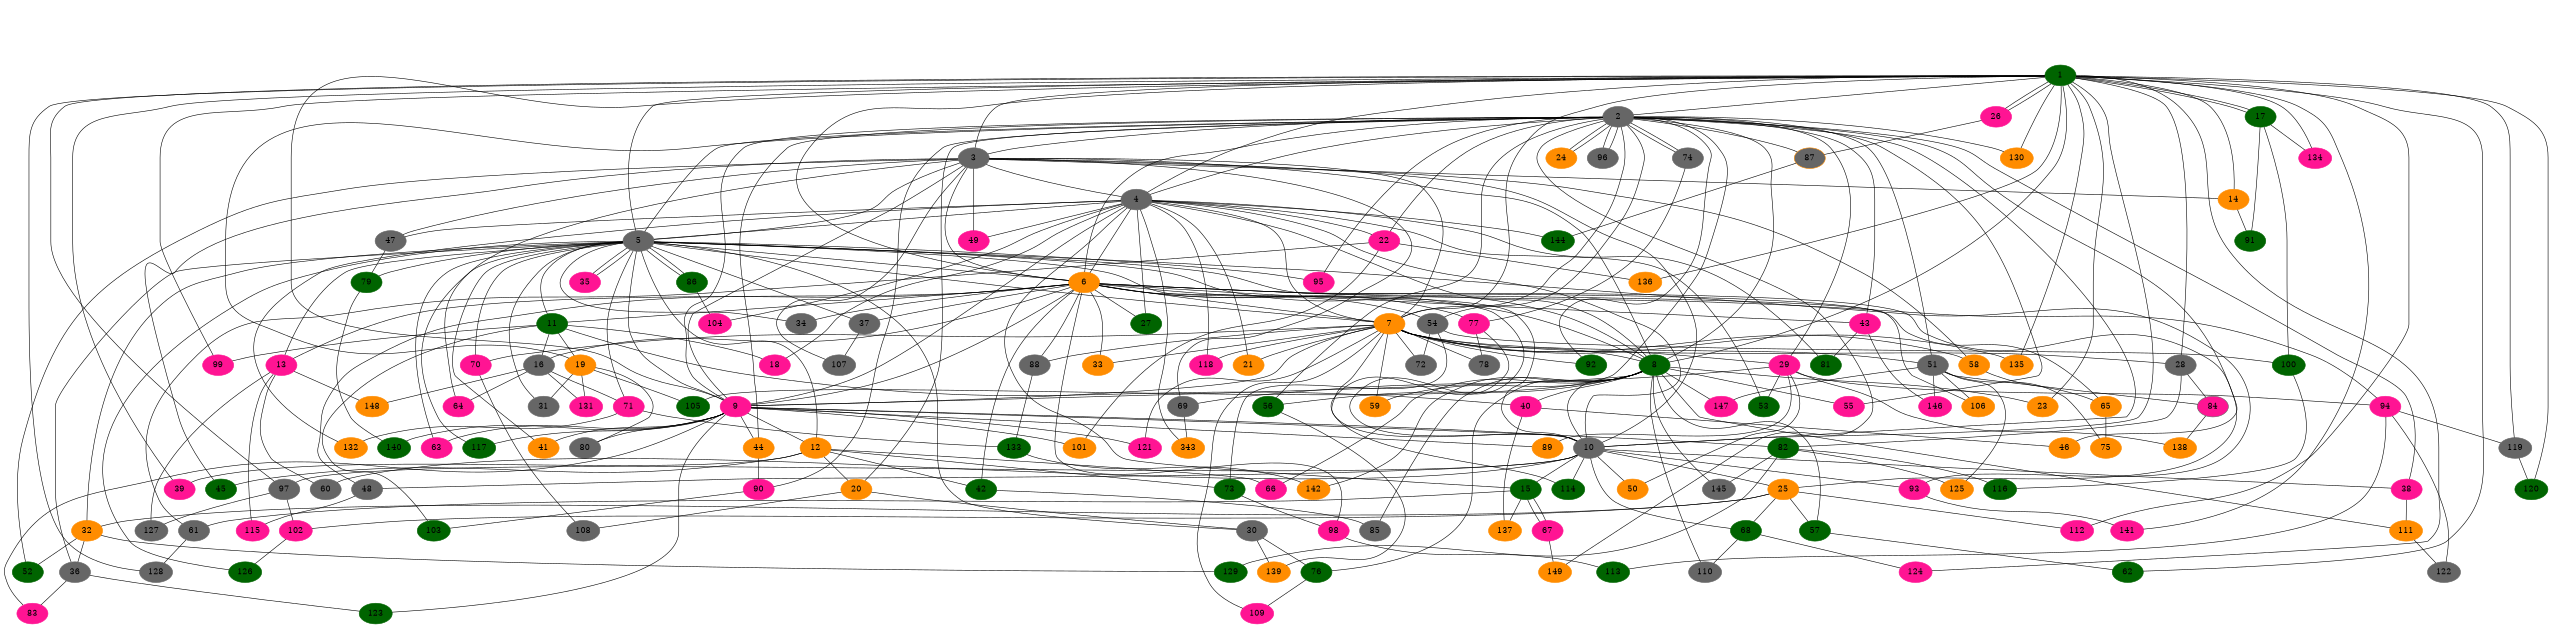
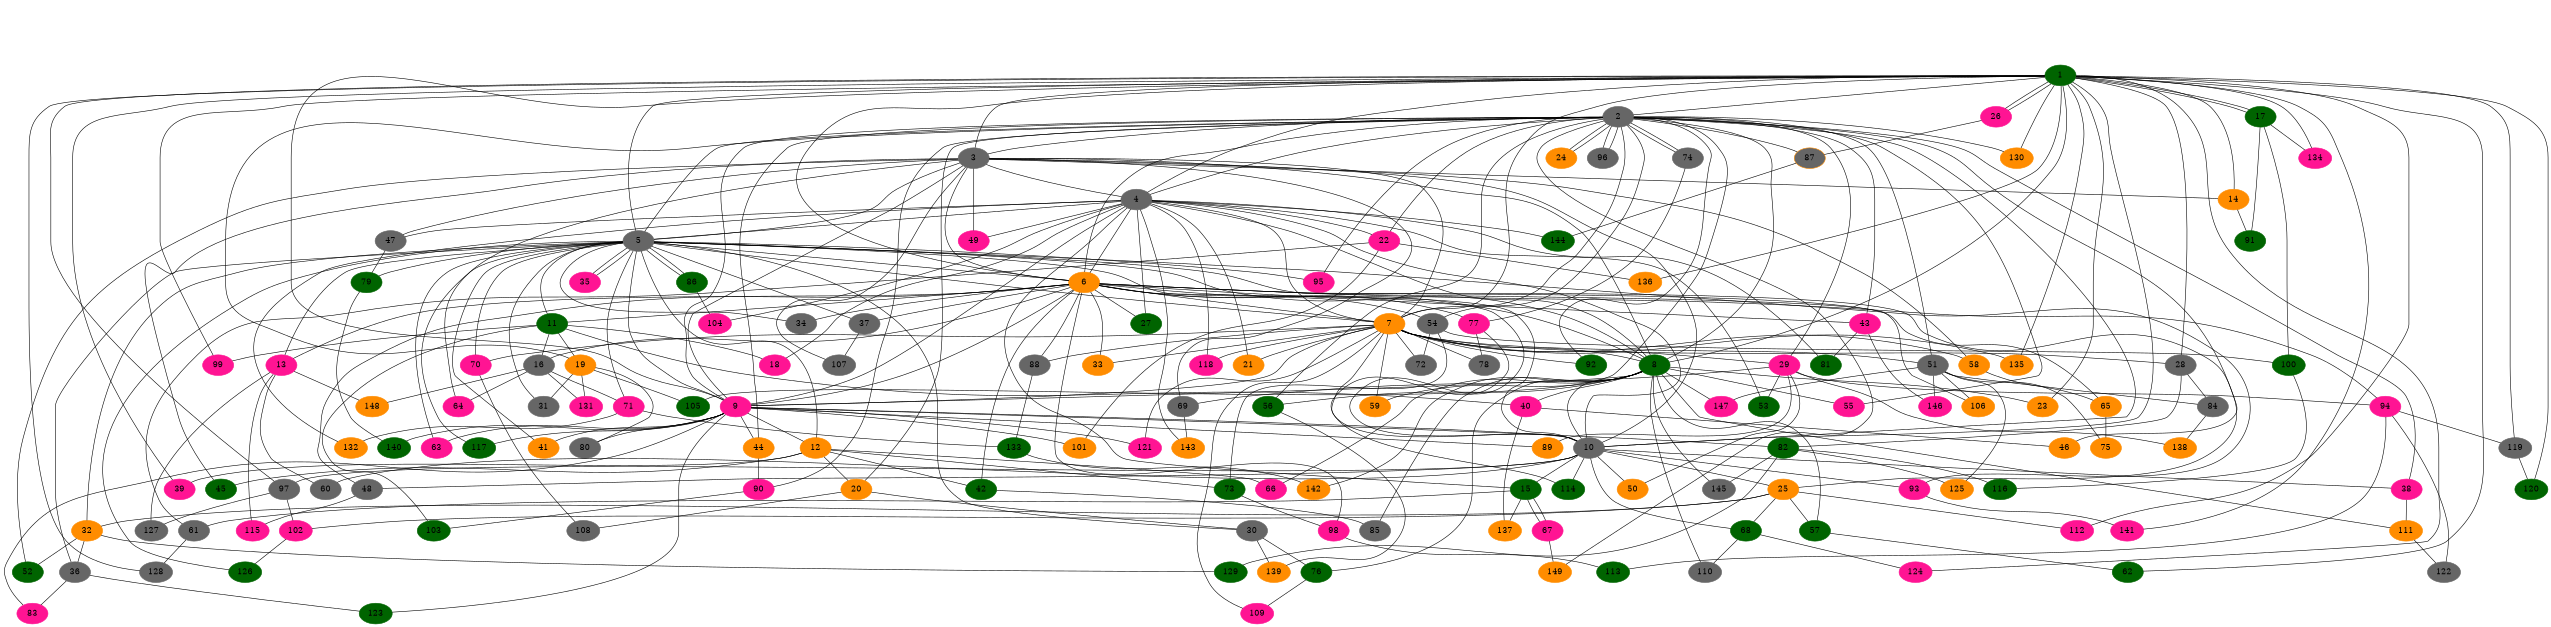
node "84": fillcolor deeppink -> gray40
node "343": label "343" -> "143"
